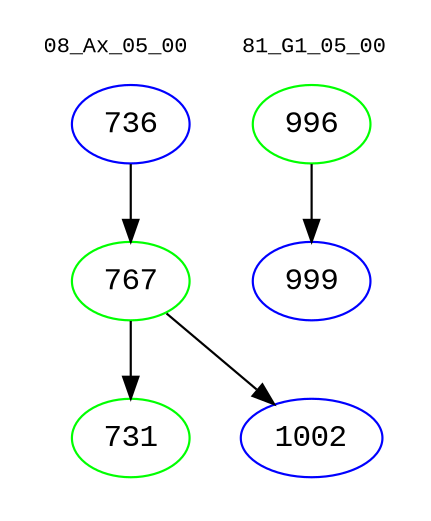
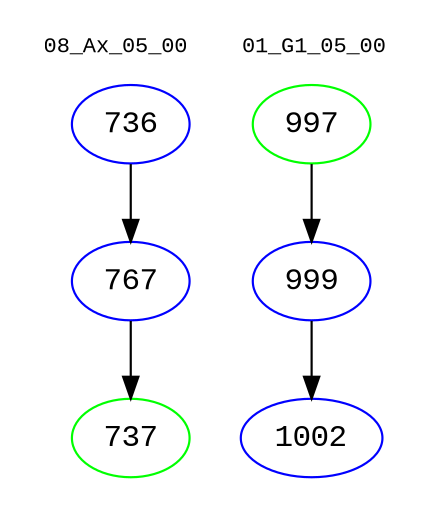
cluster "81_G1_05_00": label "81_G1_05_00" -> "01_G1_05_00"
node "996": label "996" -> "997"
node "767": color green -> blue
edge "767" -> "1002": now "999" -> "1002"
node "731": label "731" -> "737"
